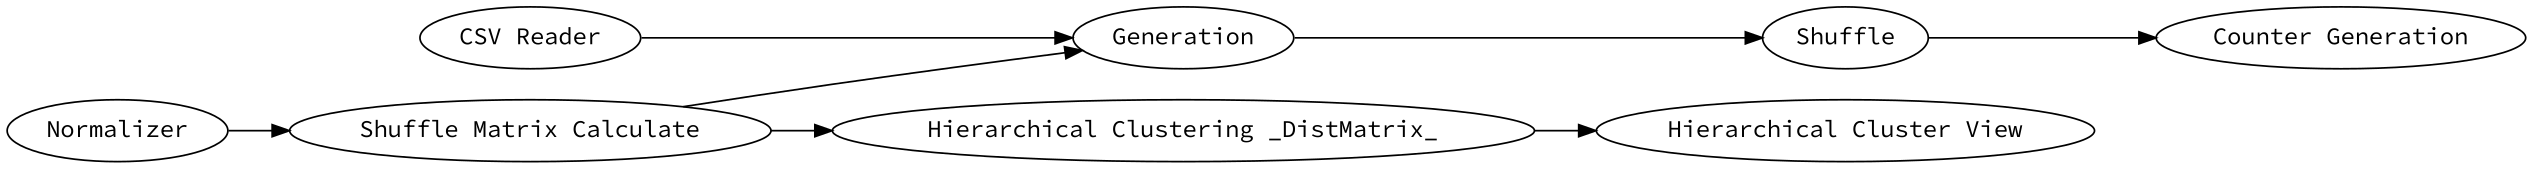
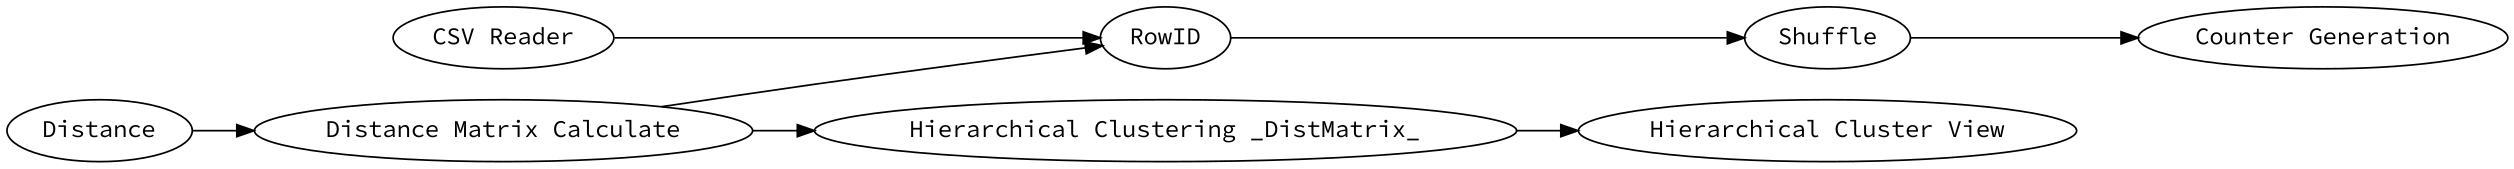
node "Generation": label "Generation" -> "RowID"
node "Normalizer": label "Normalizer" -> "Distance"
node "Shuffle Matrix Calculate": label "Shuffle Matrix Calculate" -> "Distance Matrix Calculate"
